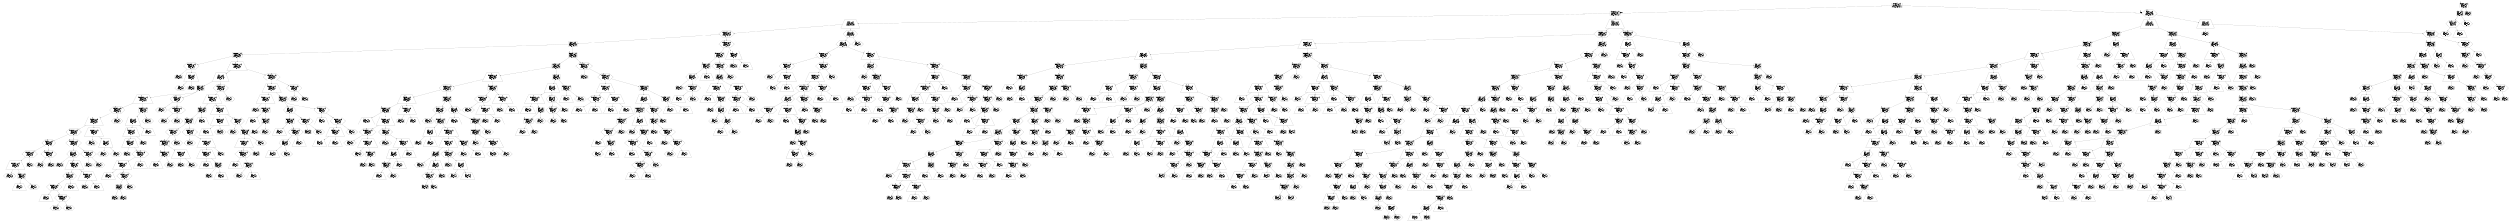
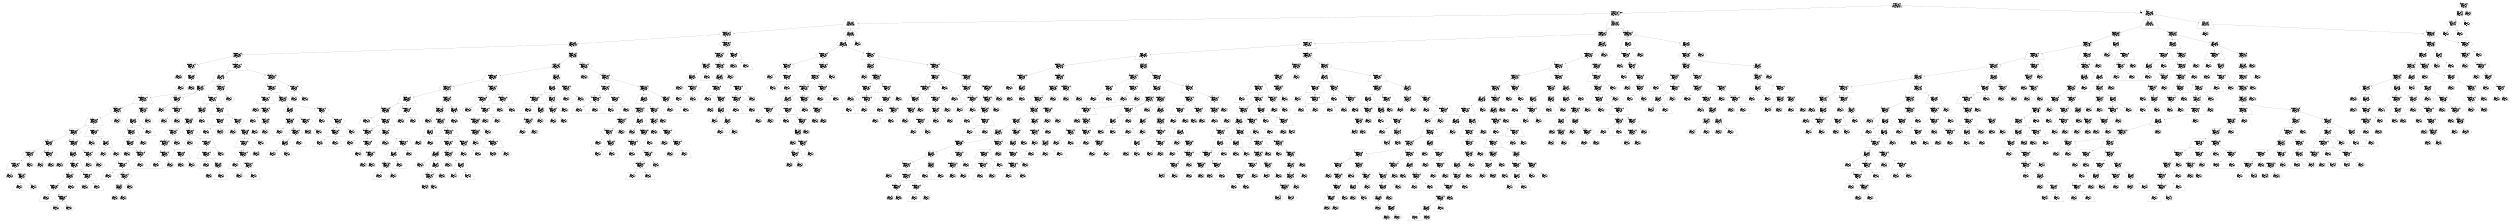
node "gini = 0.0 samples = 23 value = [0, 23]": removed
